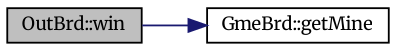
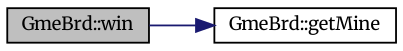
node "OutBrd::win": label "OutBrd::win" -> "GmeBrd::win"
